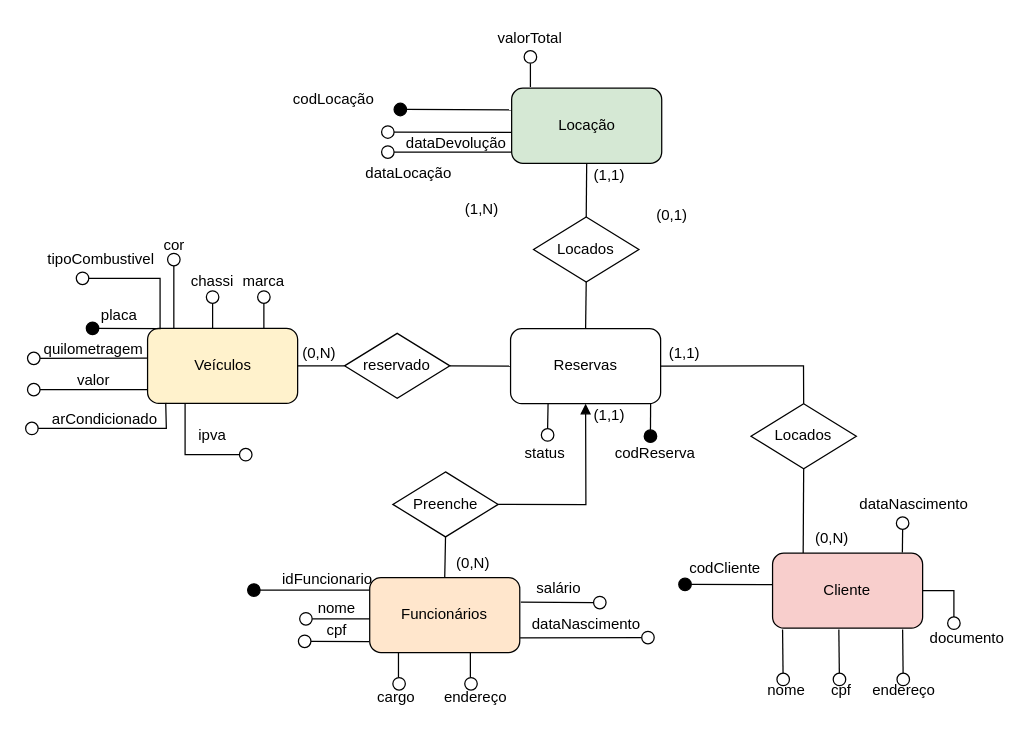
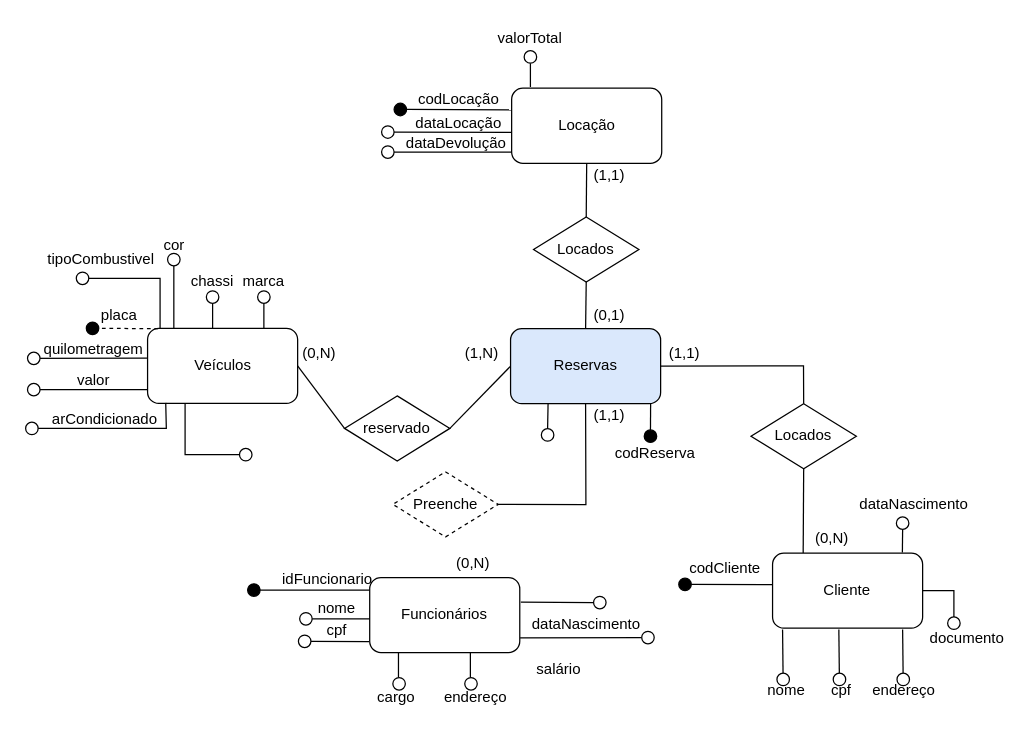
node "codLocação": moved (334, 99) -> (459, 99)
node "Locação": fillcolor #d5e8d4 -> #ffffff
node "dataLocação": moved (408, 173) -> (458, 123)
node "(1,N)": moved (481, 209) -> (481, 353)
node "(0,1)": moved (672, 216) -> (609, 316)
edge "placa" -- "Veículos": style solid -> dashed
node "Veículos": fillcolor #fff2cc -> #ffffff
node "reservado": moved (397, 366) -> (397, 428)
node "Reservas": fillcolor #ffffff -> #dae8fc
edge "Preenche" -> "Reservas": arrowhead block -> none
node "ipva": removed
node "status": removed
node "Preenche": style solid -> dashed
edge "Preenche" -- "Funcionários": removed
node "salário": moved (559, 588) -> (559, 670)
node "Cliente": fillcolor #f8cecc -> #ffffff
node "Funcionários": fillcolor #ffe6cc -> #ffffff
